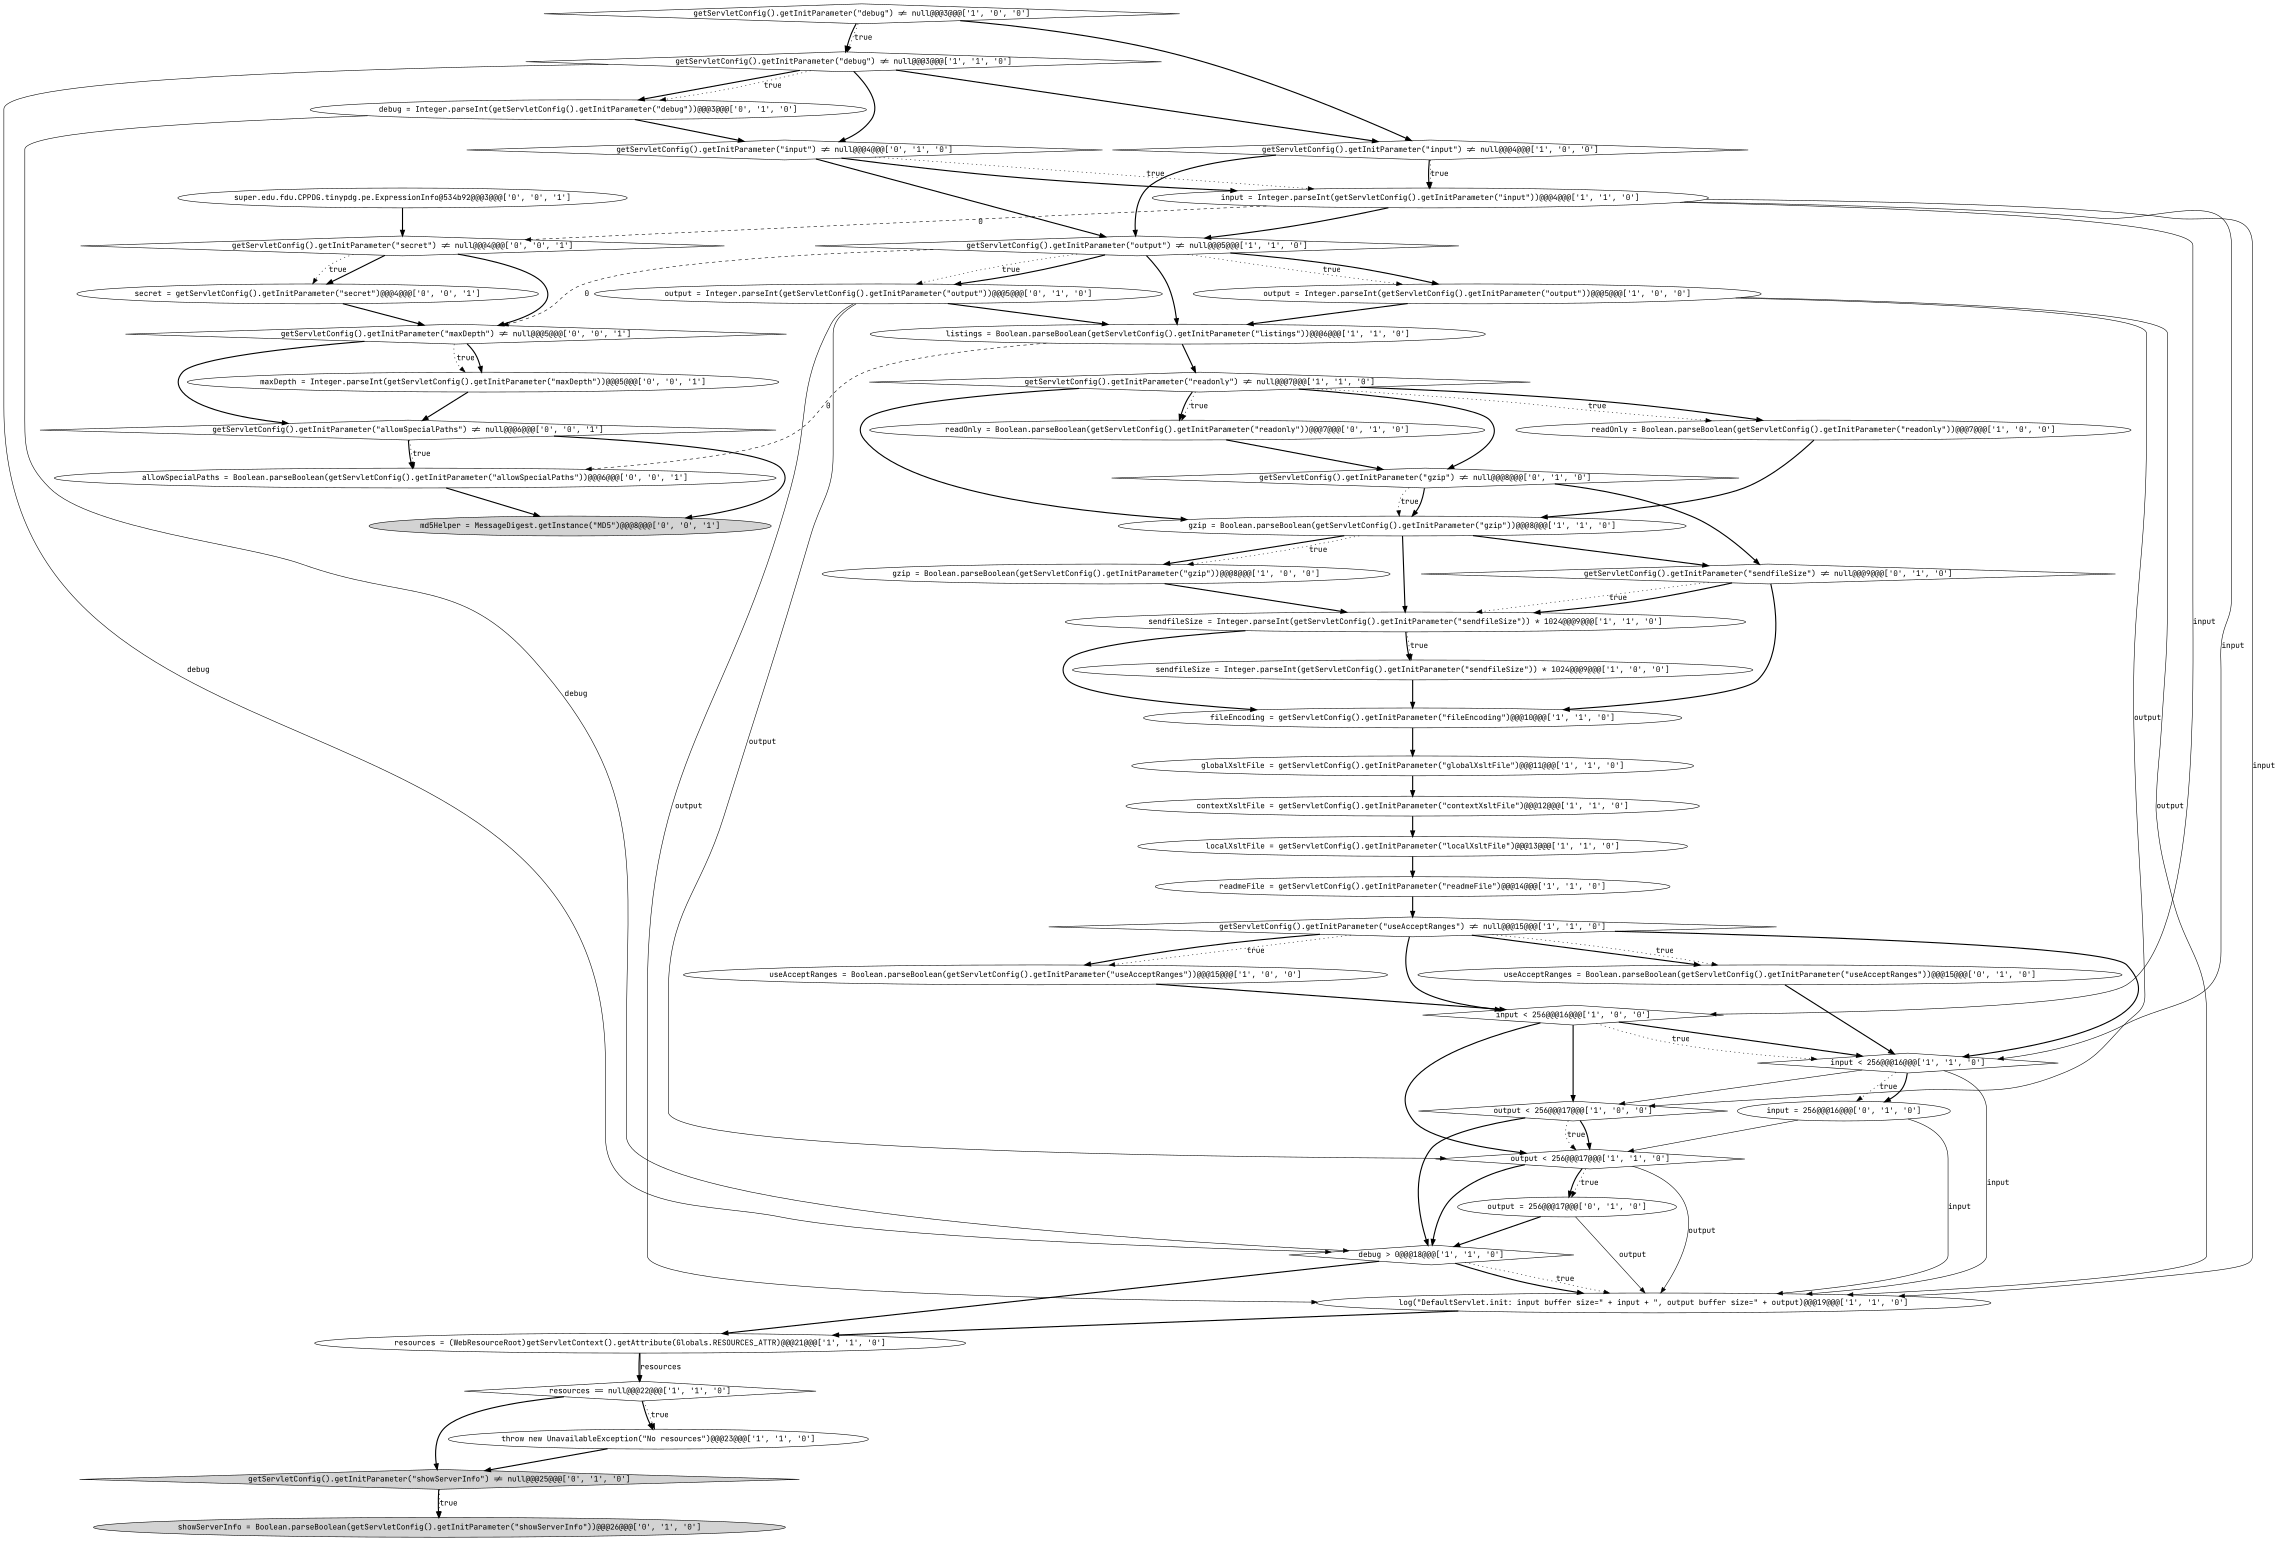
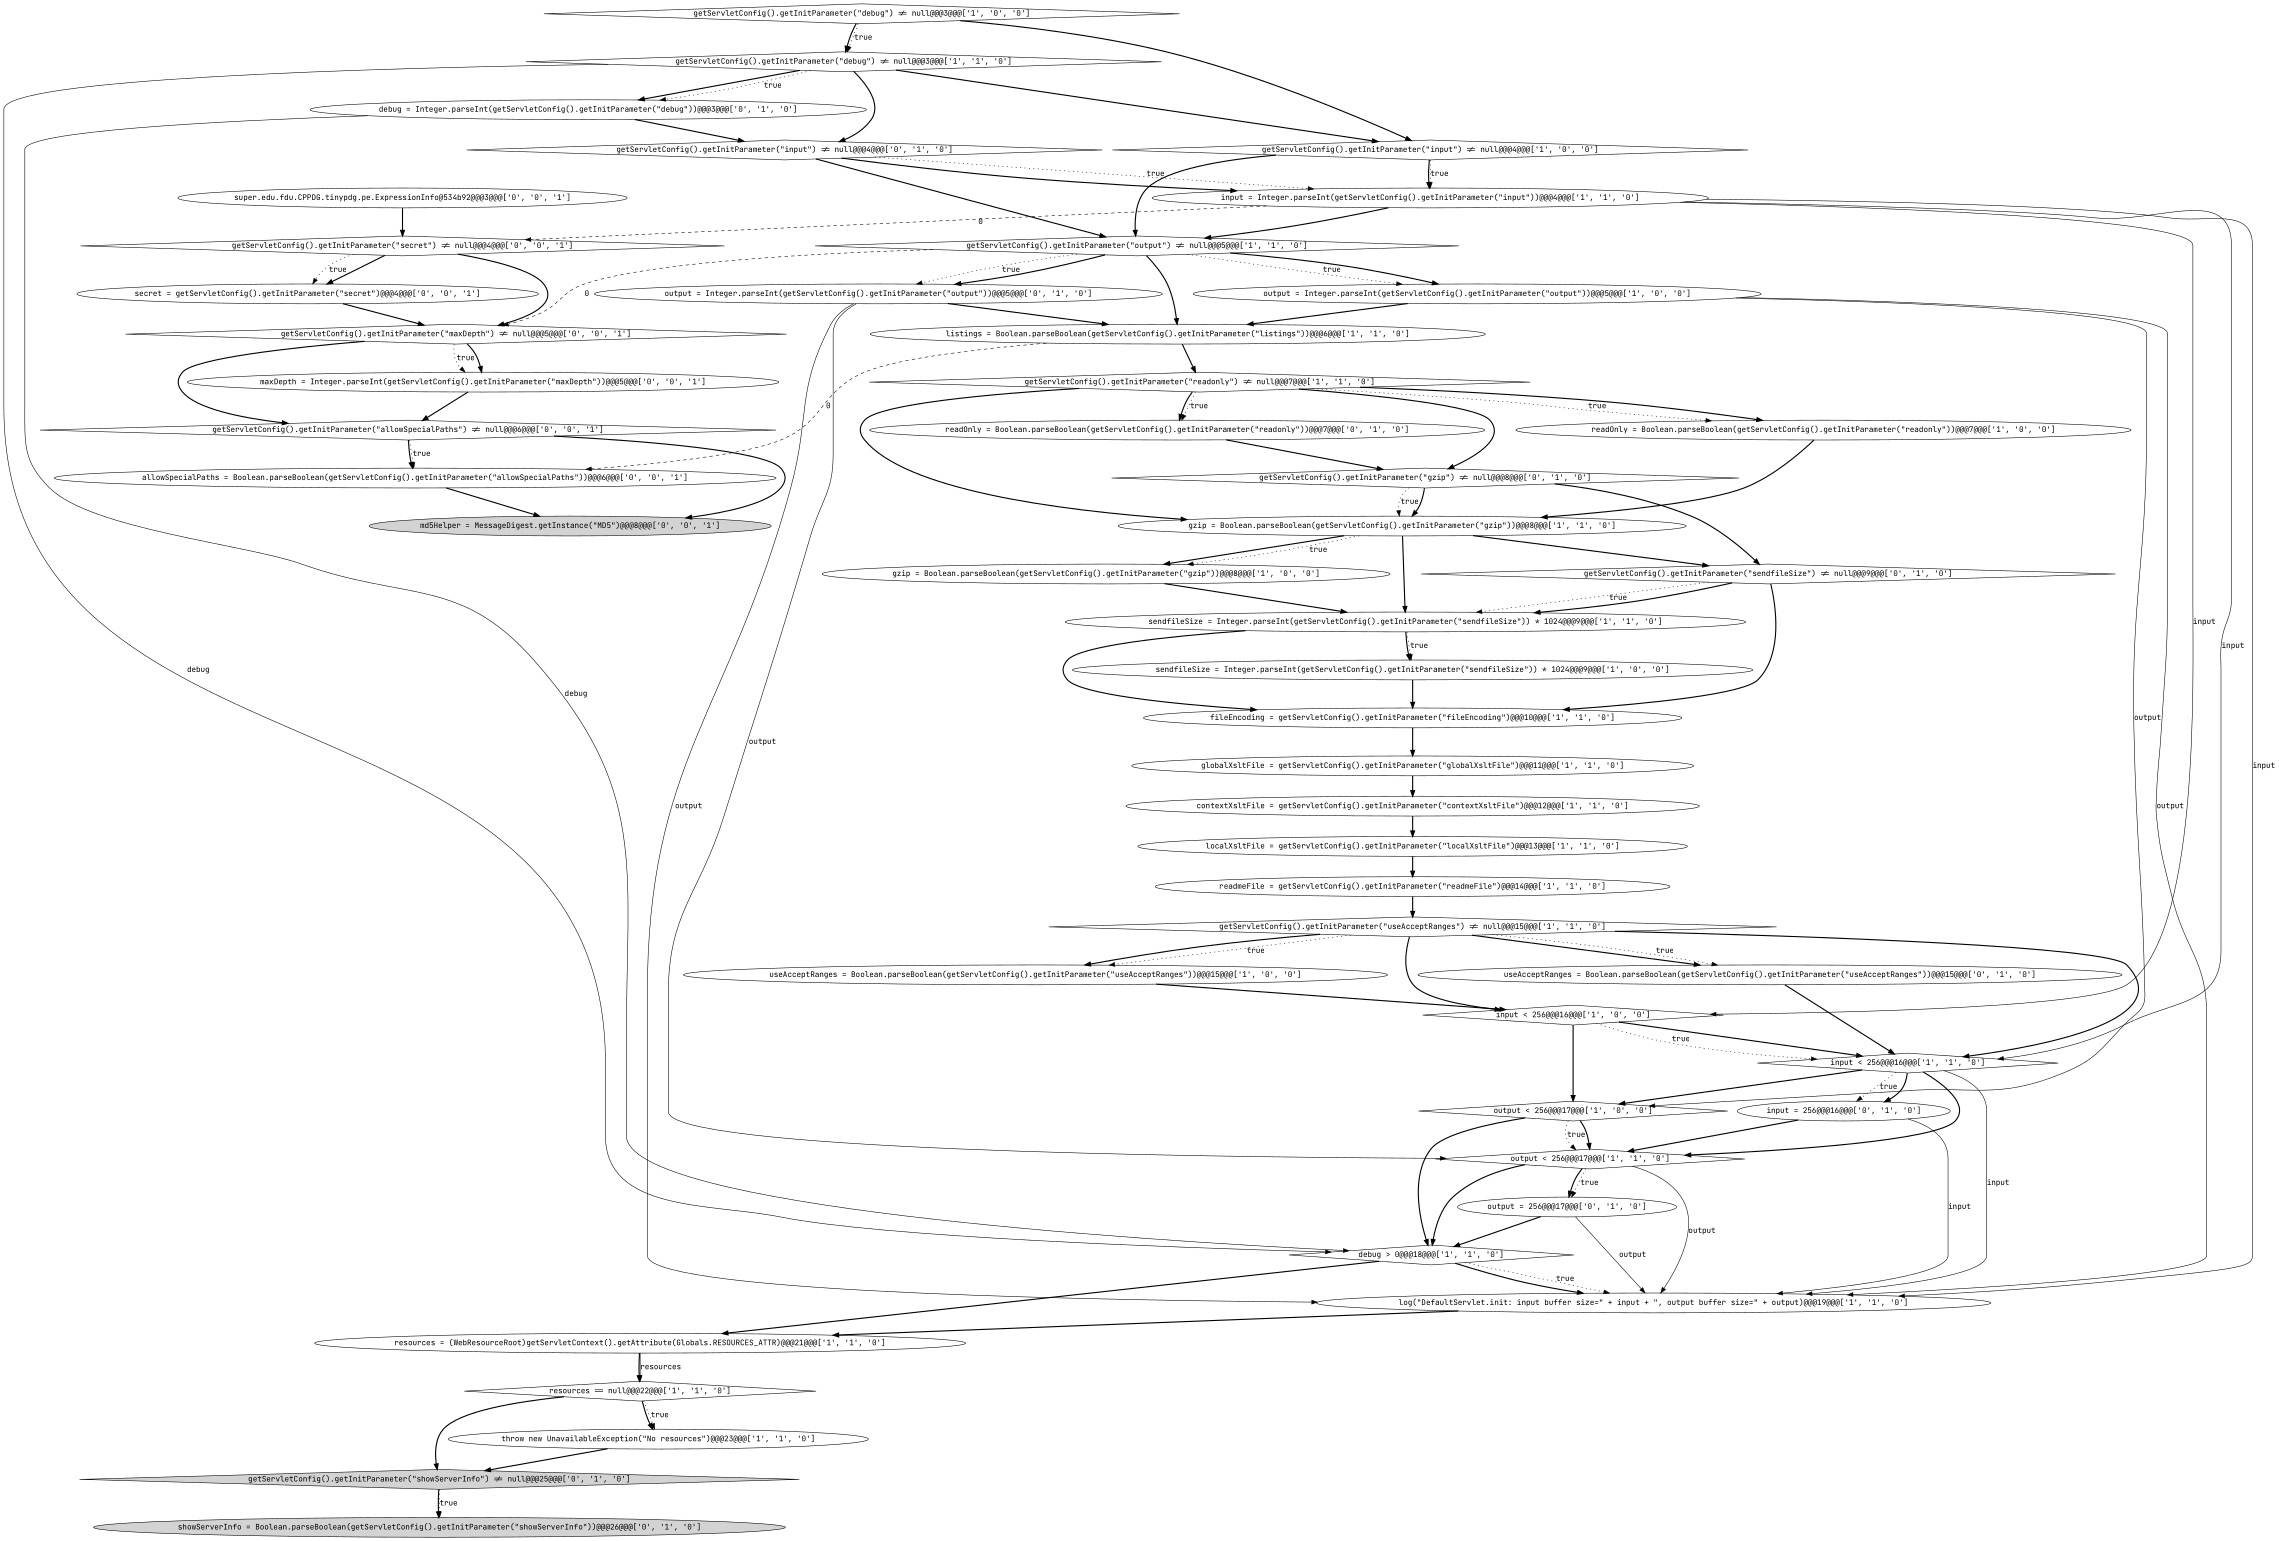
edge "input < 256@@@16@@@['1', '0', '0']" -> "output < 256@@@17@@@['1', '1', '0']": now "input < 256@@@16@@@['1', '1', '0']" -> "output < 256@@@17@@@['1', '1', '0']"
edge "input < 256@@@16@@@['1', '1', '0']" -> "output < 256@@@17@@@['1', '0', '0']": style solid -> bold
edge "input = 256@@@16@@@['0', '1', '0']" -> "output < 256@@@17@@@['1', '1', '0']": style solid -> bold
